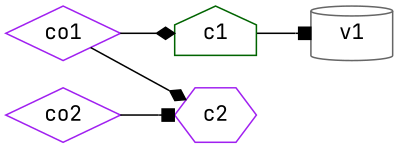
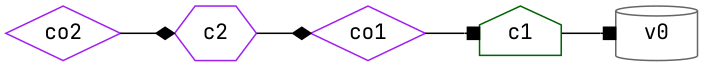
edge "co1" -> "c1": arrowhead diamond -> box
node "v1": label "v1" -> "v0"
edge "co1" -> "c2": reversed
edge "co2" -> "c2": arrowhead box -> diamond
